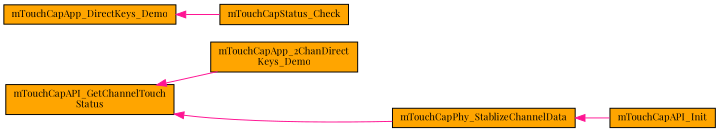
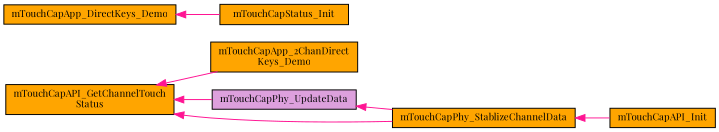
node "mTouchCapStatus_Check": label "mTouchCapStatus_Check" -> "mTouchCapStatus_Init"
node "mTouchCapPhy_UpdateData": added
